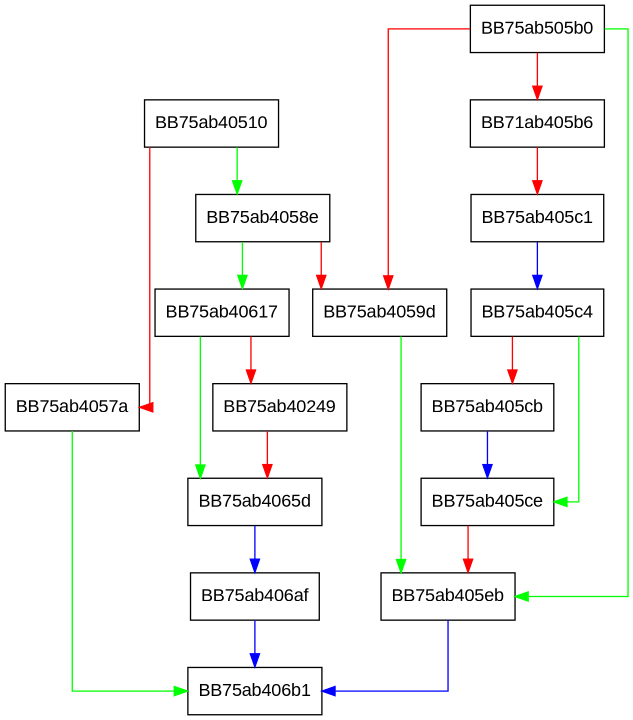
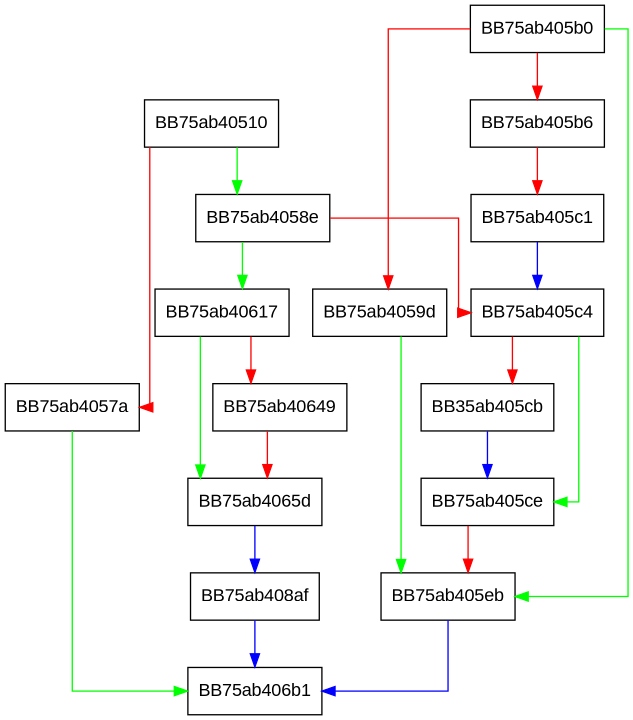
node "BB75ab505b0": label "BB75ab505b0" -> "BB75ab405b0"
node "BB71ab405b6": label "BB71ab405b6" -> "BB75ab405b6"
edge "BB75ab4058e" -> "BB75ab4059d": now "BB75ab4058e" -> "BB75ab405c4"
node "BB75ab40249": label "BB75ab40249" -> "BB75ab40649"
node "BB75ab405cb": label "BB75ab405cb" -> "BB35ab405cb"
node "BB75ab406af": label "BB75ab406af" -> "BB75ab408af"
